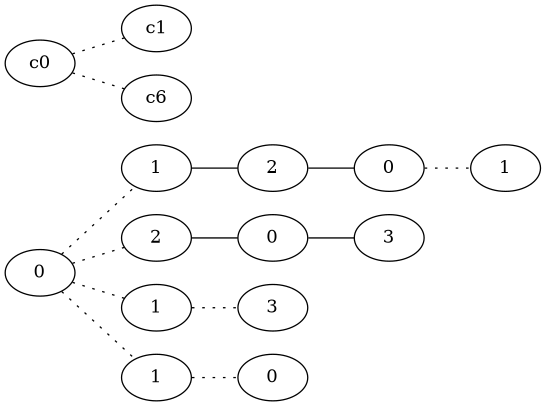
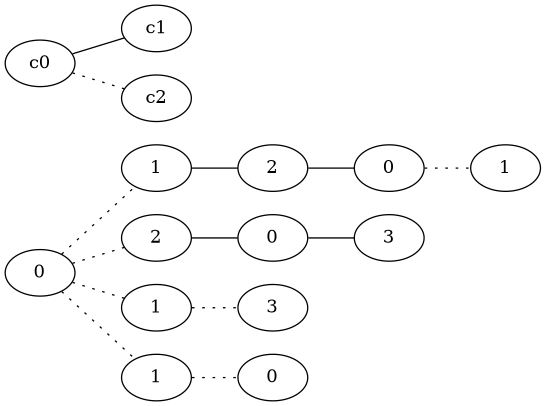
edge "c1" -- "c0": style dotted -> solid
node "c6": label "c6" -> "c2"
